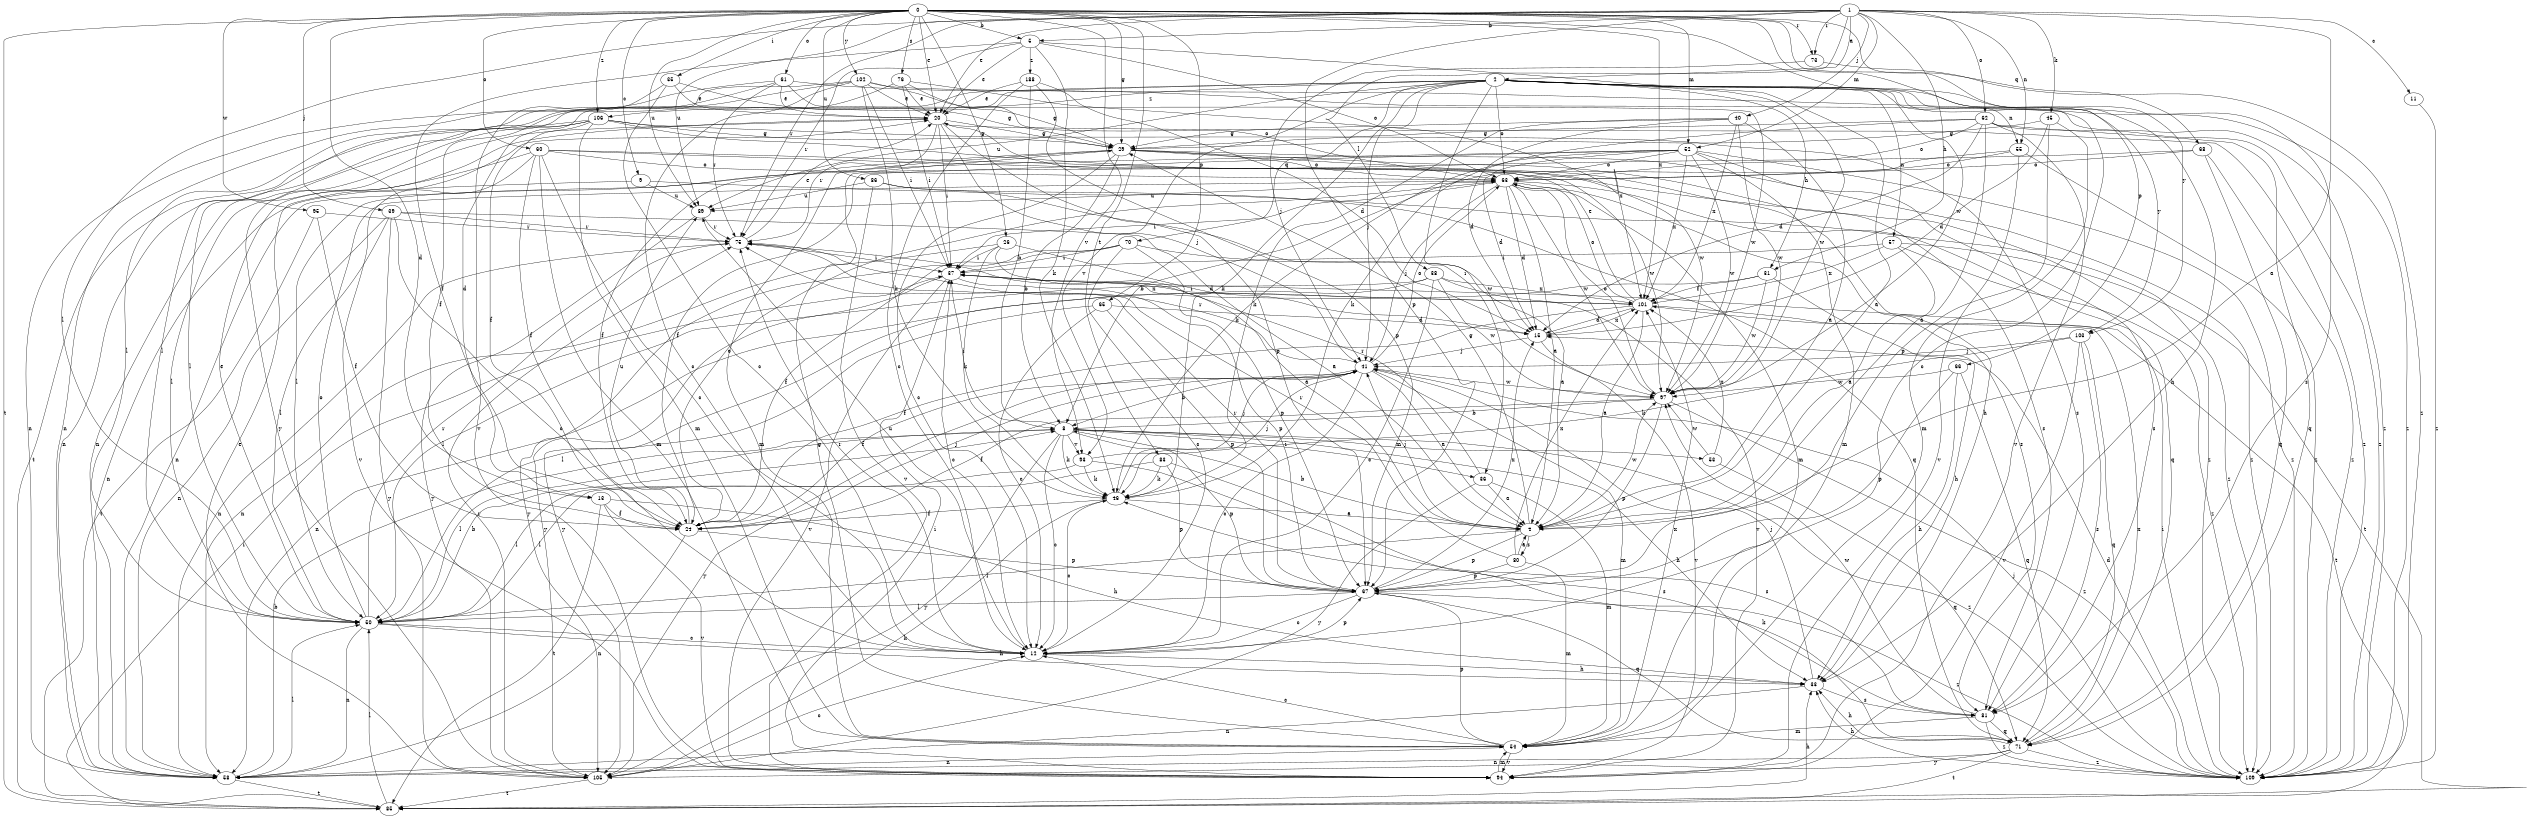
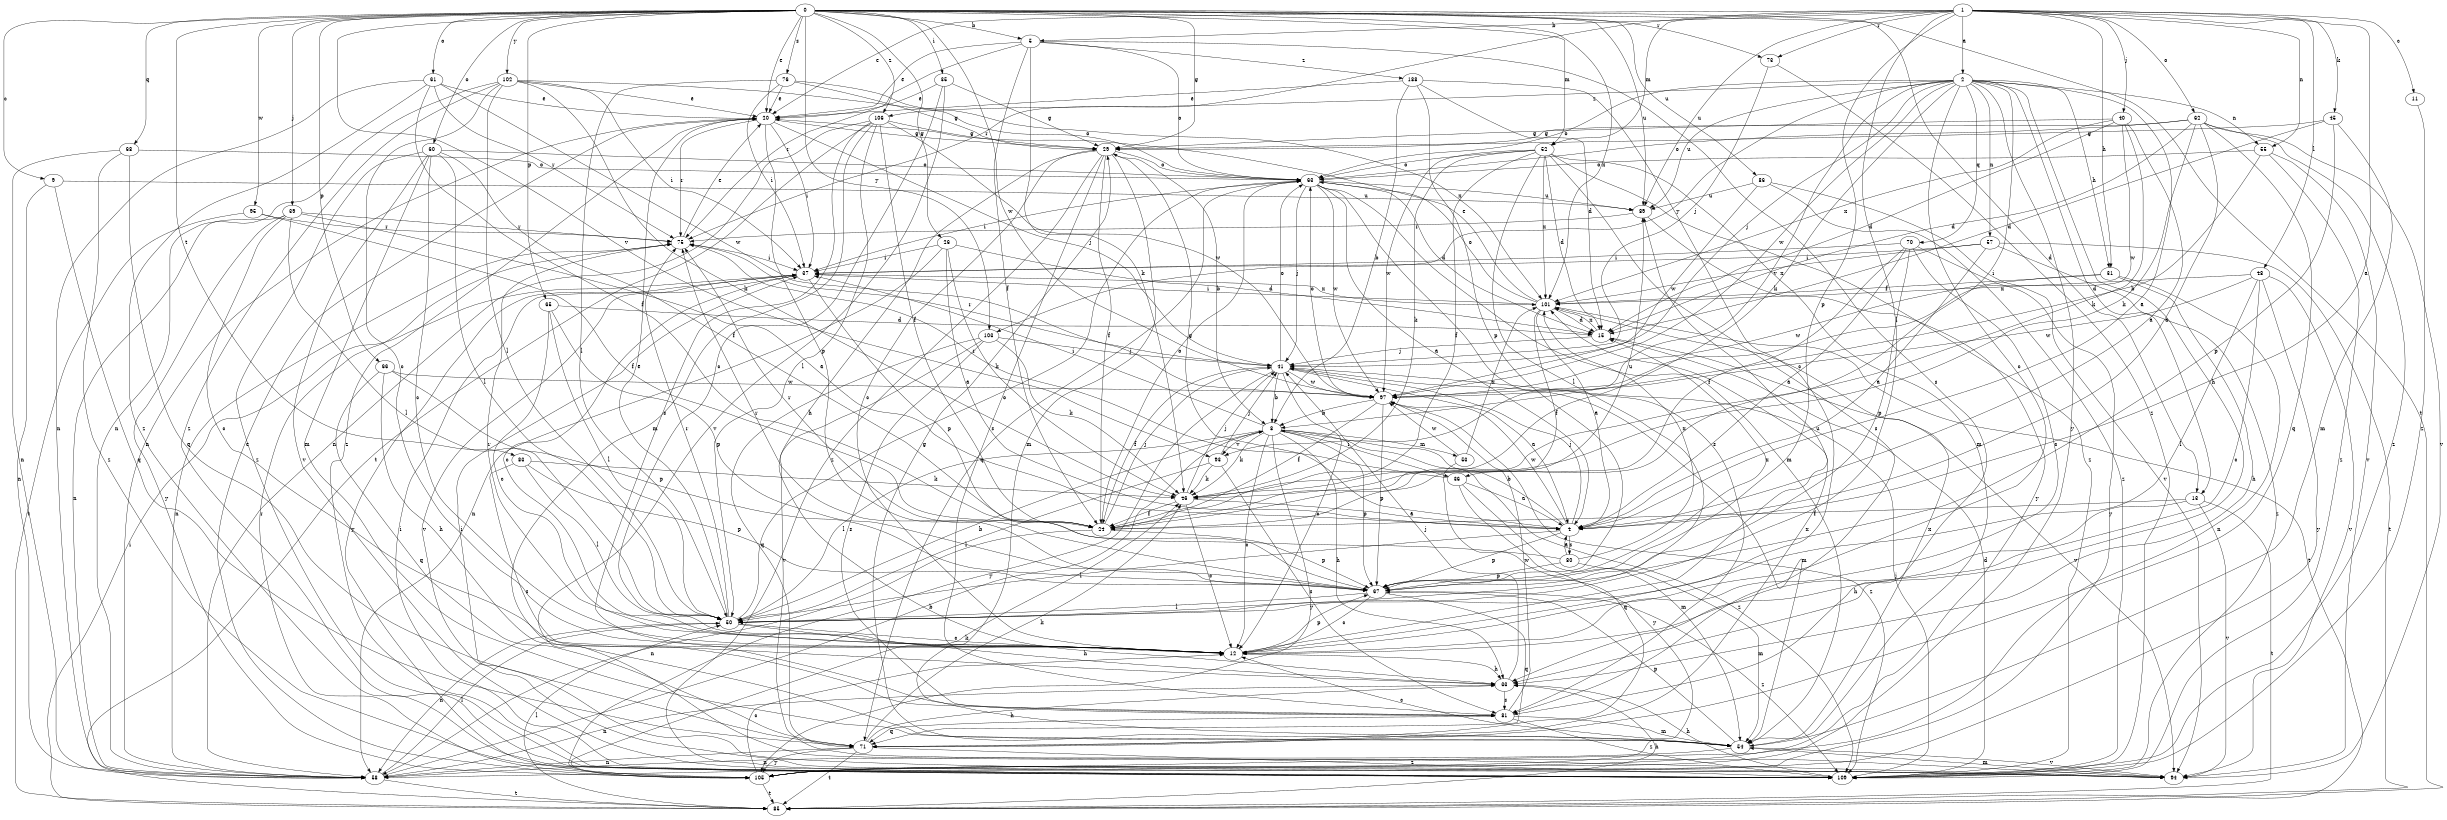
edge "60" -> "97": removed, label "w"
node "38": label "38" -> "48"
